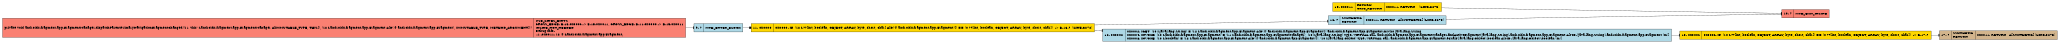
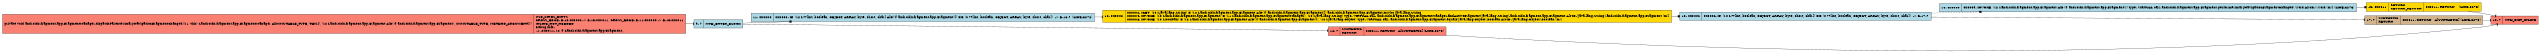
node "14: 0x000e": added
node "15: 0x0011": text "ORIG_RETURN" -> "RETURN_RETURN"
node "16: ?": fillcolor lightblue -> salmon
edge "17: ?" -> "10: ?": added
edge "11: 0x0000" -> "16: ?": now "9: ?" -> "16: ?"
node "11: 0x0000": fillcolor gold -> lightblue
node "12: 0x0002": fillcolor lightblue -> gold
edge "12: 0x0002" -> "13: 0x000c": arrowhead tee -> box
node "13: 0x000c": fillcolor gold -> lightblue
